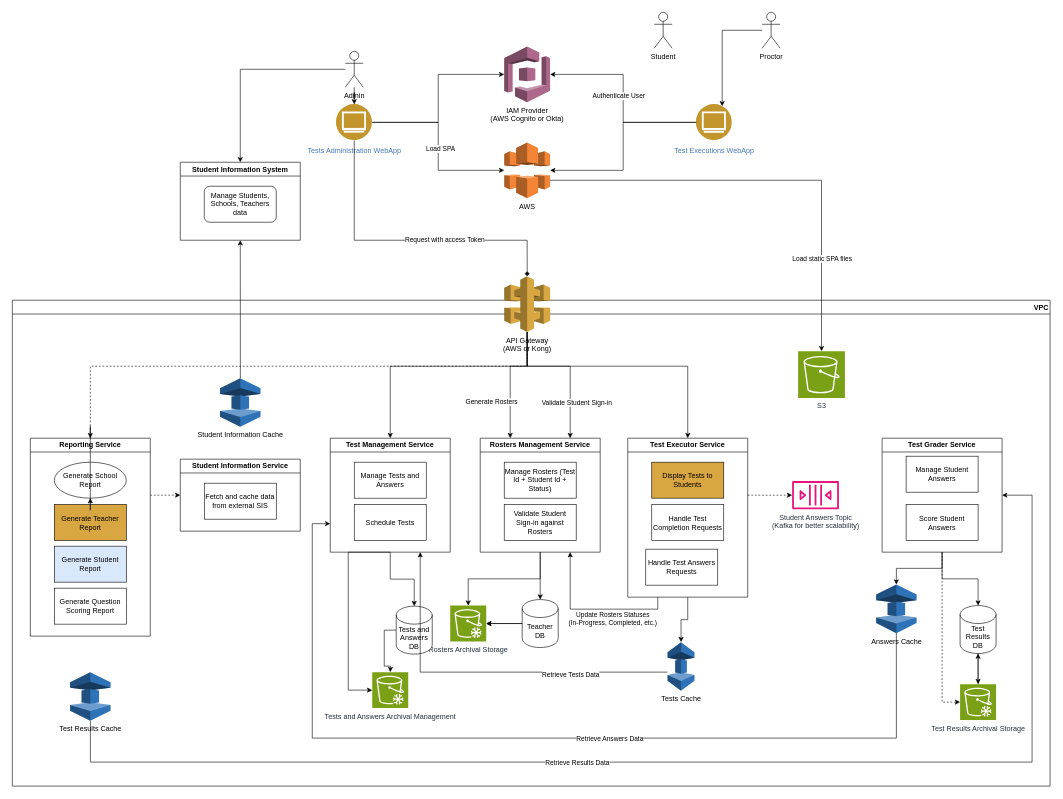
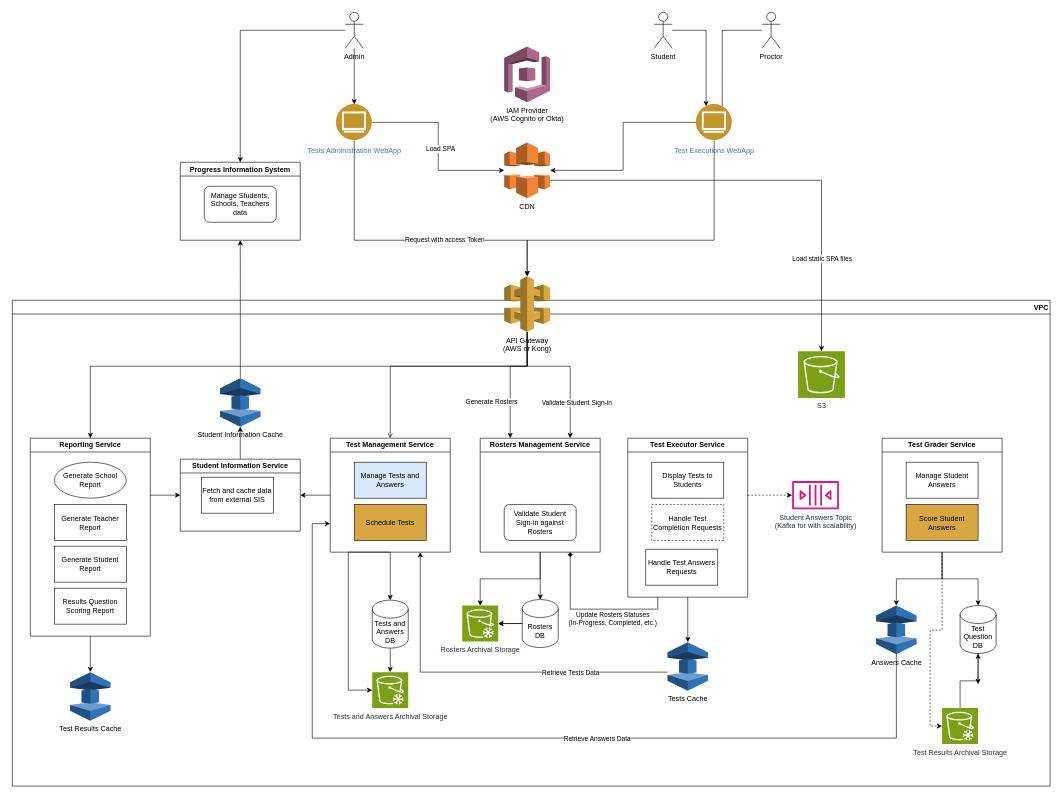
edge "Student" -> "Test Executions WebApp": added
node "Admin": moved (354, 69) -> (354, 30)
edge "Tests Administration WebApp" -> "IAM Provider (AWS Cognito or Okta)": removed
edge "Test Executions WebApp" -> "IAM Provider (AWS Cognito or Okta)": removed, label "Authenticate User"
edge "Proctor" -> "Test Executions WebApp": arrowhead classic -> none
node "Student Information System": label "Student Information System" -> "Progress Information System"
node "AWS": label "AWS" -> "CDN"
edge "Tests Administration WebApp" -> "API Gateway (AWS or Kong)": arrowhead diamond -> classic
edge "Test Executions WebApp" -> "API Gateway (AWS or Kong)": added
edge "API Gateway (AWS or Kong)" -> "Reporting Service": style dashed -> solid
edge "API Gateway (AWS or Kong)" -> "Test Executor Service": removed
edge "Student Information Service" -> "Student Information Cache": added
edge "API Gateway (AWS or Kong)" -> "Test Management Service": arrowhead classic -> open
node "Manage Student Answers": moved (942, 474) -> (942, 480)
node "Manage Tests and Answers": fillcolor #ffffff -> #dae8fc
node "Manage Rosters (Test Id + Student Id + Status)": removed
node "Display Tests to Students": fillcolor #d9a741 -> #ffffff
edge "Reporting Service" -> "Student Information Service": style dashed -> solid
edge "Test Management Service" -> "Student Information Service": added
node "Fetch and cache data from external SIS": moved (240, 501) -> (237, 495)
edge "Reporting Service" -> "Generate School Report": now "Reporting Service" -> "Test Results Cache"
node "Generate Teacher Report": fillcolor #d9a741 -> #ffffff
node "Schedule Tests": fillcolor #ffffff -> #d9a741
node "Validate Student Sign-in against Rosters": shape rectangle -> rounded rectangle
node "Handle Test Completion Requests": style solid -> dashed
node "Student Answers Topic (Kafka for better scalability)": label "Student Answers Topic (Kafka for better scalability)" -> "Student Answers Topic (Kafka for with scalability)"
node "Score Student Answers": fillcolor #ffffff -> #d9a741
edge "Test Executor Service" -> "Rosters Management Service": arrowhead classic -> diamond
node "Generate Student Report": fillcolor #dae8fc -> #ffffff
node "Generate Question Scoring Report": label "Generate Question Scoring Report" -> "Results Question Scoring Report"
node "Answers Cache": moved (897, 609) -> (897, 630)
node "Rosters Archival Storage": moved (468, 624) -> (480, 624)
node "Tests and Answers DB": moved (414, 630) -> (390, 624)
node "Teacher DB": label "Teacher DB" -> "Rosters DB"
node "Test Results DB": label "Test Results DB" -> "Test Question DB"
node "Tests Cache": size 27x49 -> 41x49
node "Test Results Archival Storage": moved (978, 702) -> (960, 726)
node "Tests and Answers Archival Management": label "Tests and Answers Archival Management" -> "Tests and Answers Archival Storage"
edge "Test Results Cache" -> "Test Grader Service": removed, label "Retrieve Results Data"
